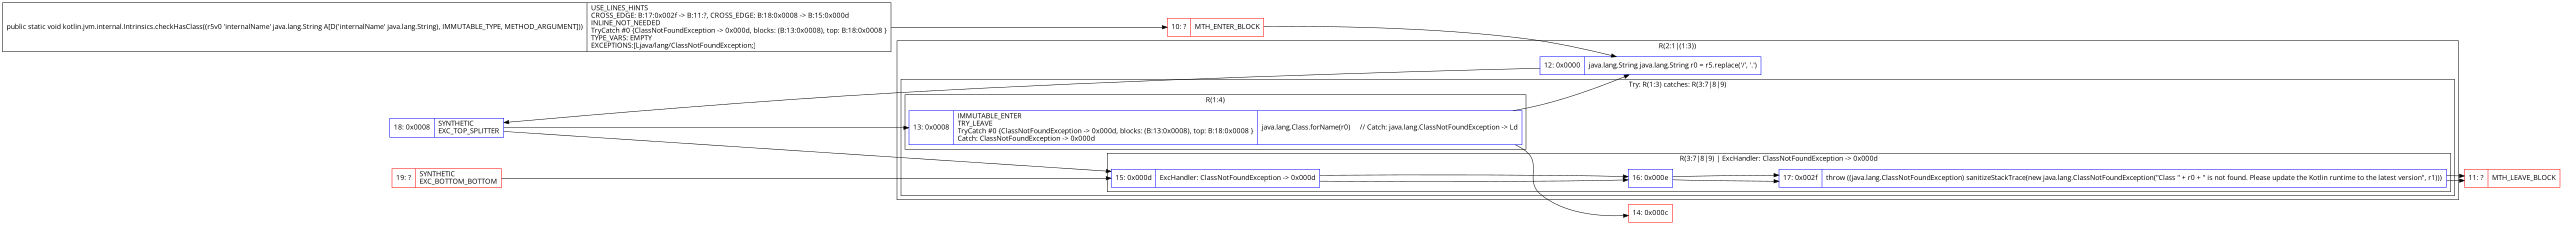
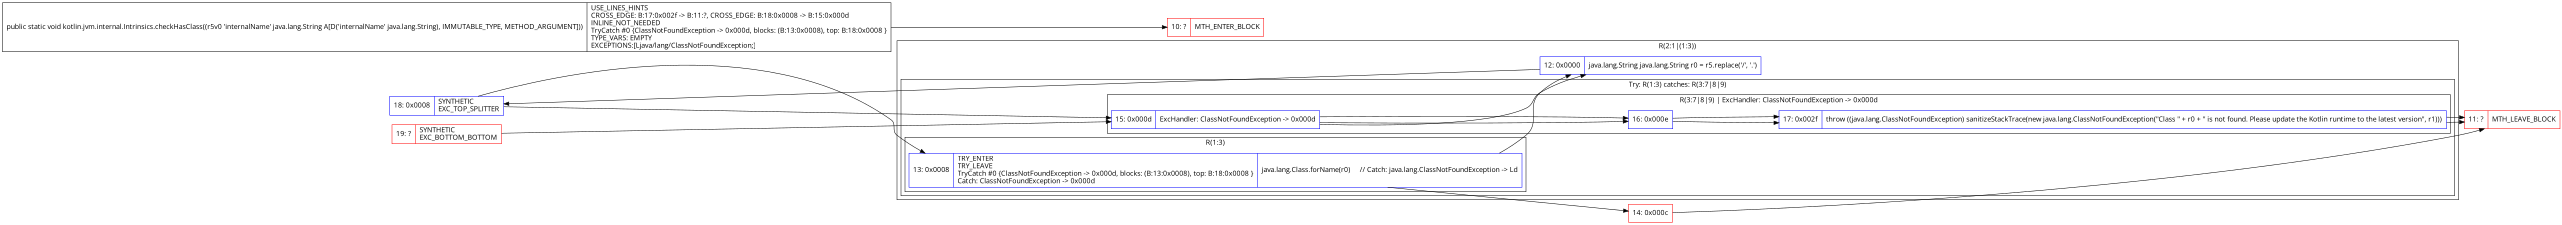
edge "10: ?" -> "12: 0x0000": now "15: 0x000d" -> "12: 0x0000"
cluster "R(1:4)": label "R(1:4)" -> "R(1:3)"
node "13: 0x0008": text "IMMUTABLE_ENTER" -> "TRY_ENTER"
edge "14: 0x000c" -> "11: ?": added
